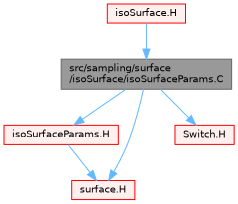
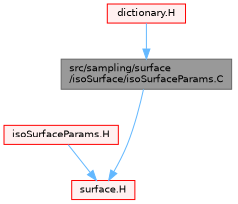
node "isoSurface.H": label "isoSurface.H" -> "dictionary.H"
edge "src/sampling/surface /isoSurface/isoSurfaceParams.C" -> "isoSurfaceParams.H": removed
node "Switch.H": removed
